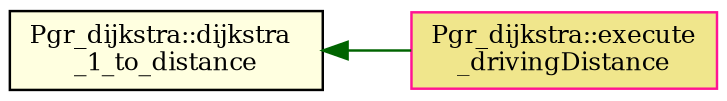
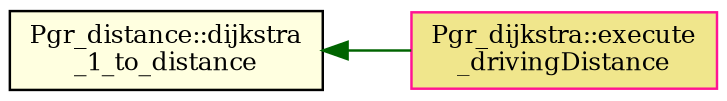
node "Pgr_dijkstra::dijkstra _1_to_distance": label "Pgr_dijkstra::dijkstra _1_to_distance" -> "Pgr_distance::dijkstra _1_to_distance"
